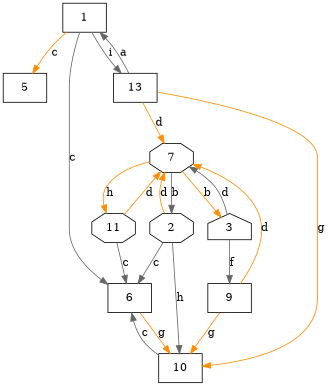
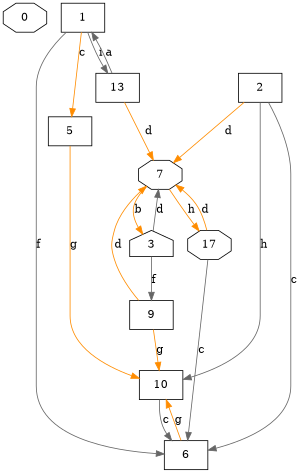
node "0": added
edge "1" -> "6": label "c" -> "f"
edge "7" -> "2": removed, label "b"
edge "13" -> "10": now "5" -> "10"
node "11": label "11" -> "17"
node "2": shape octagon -> box
